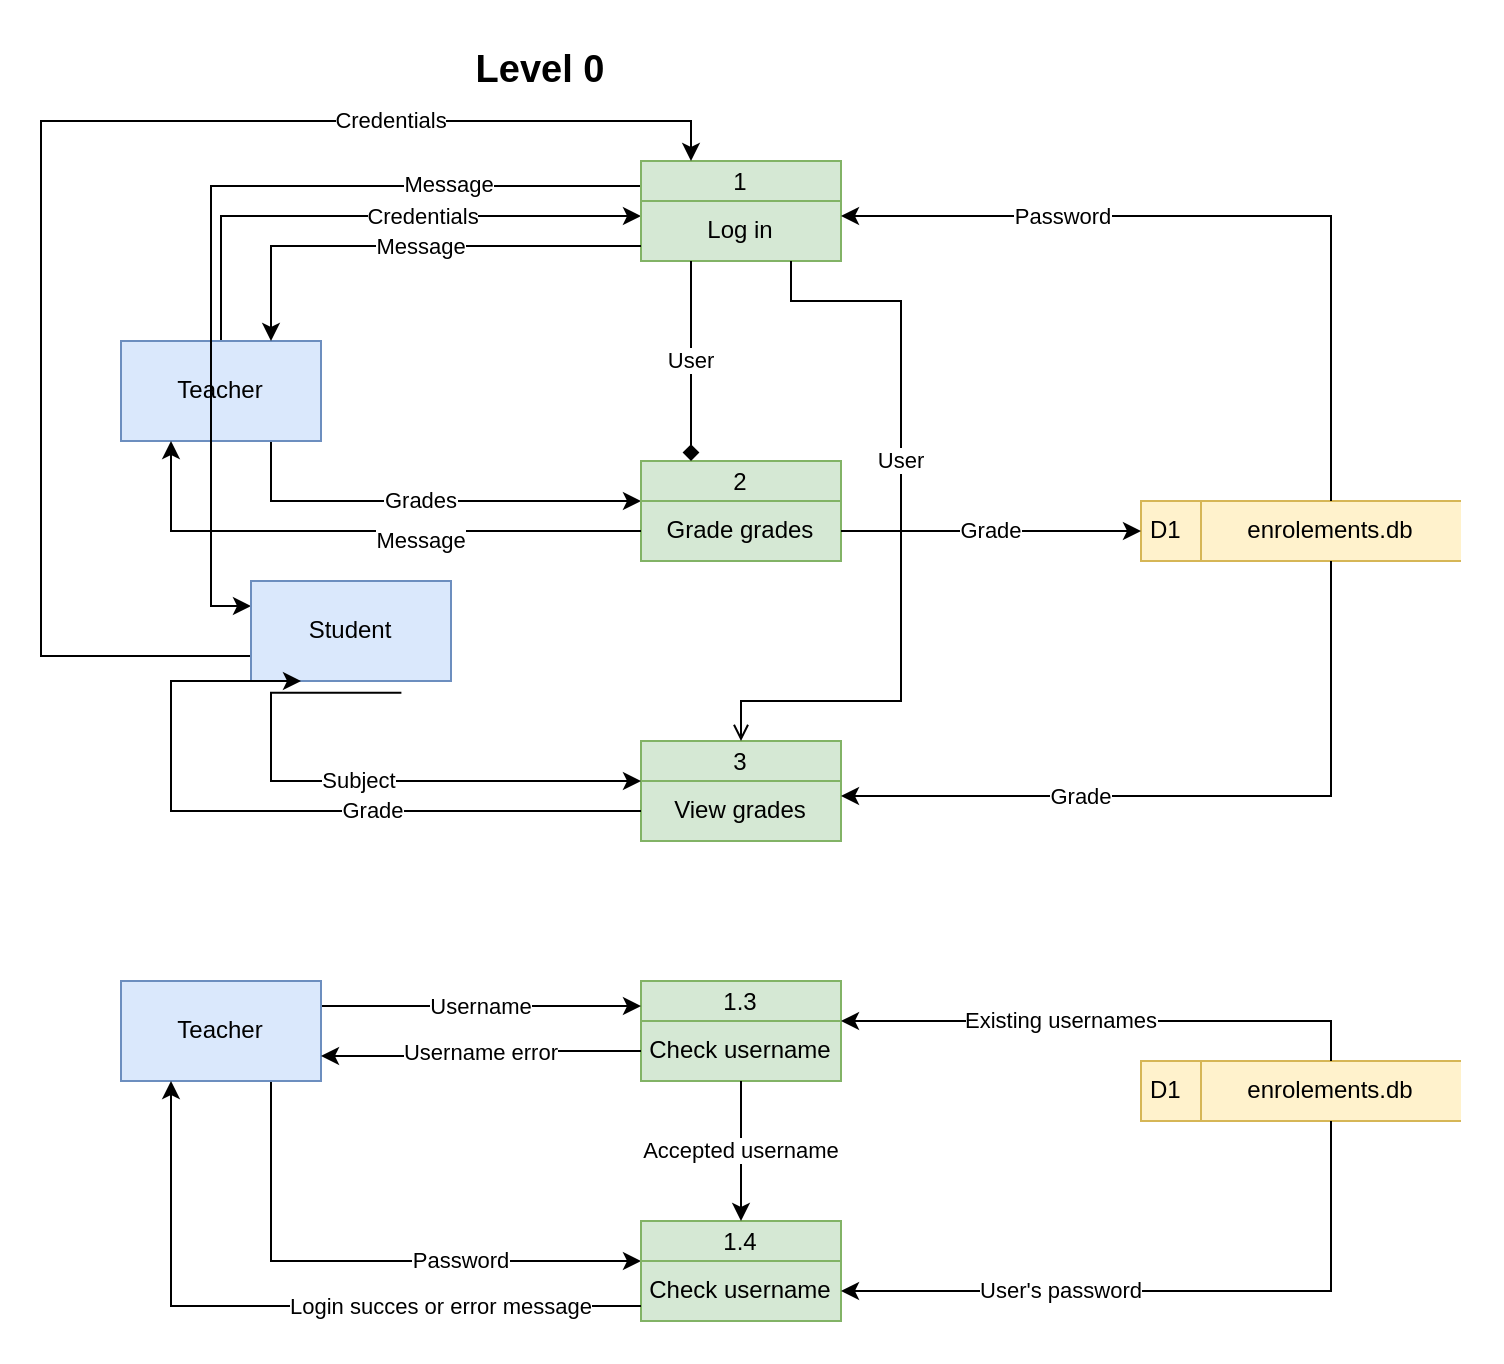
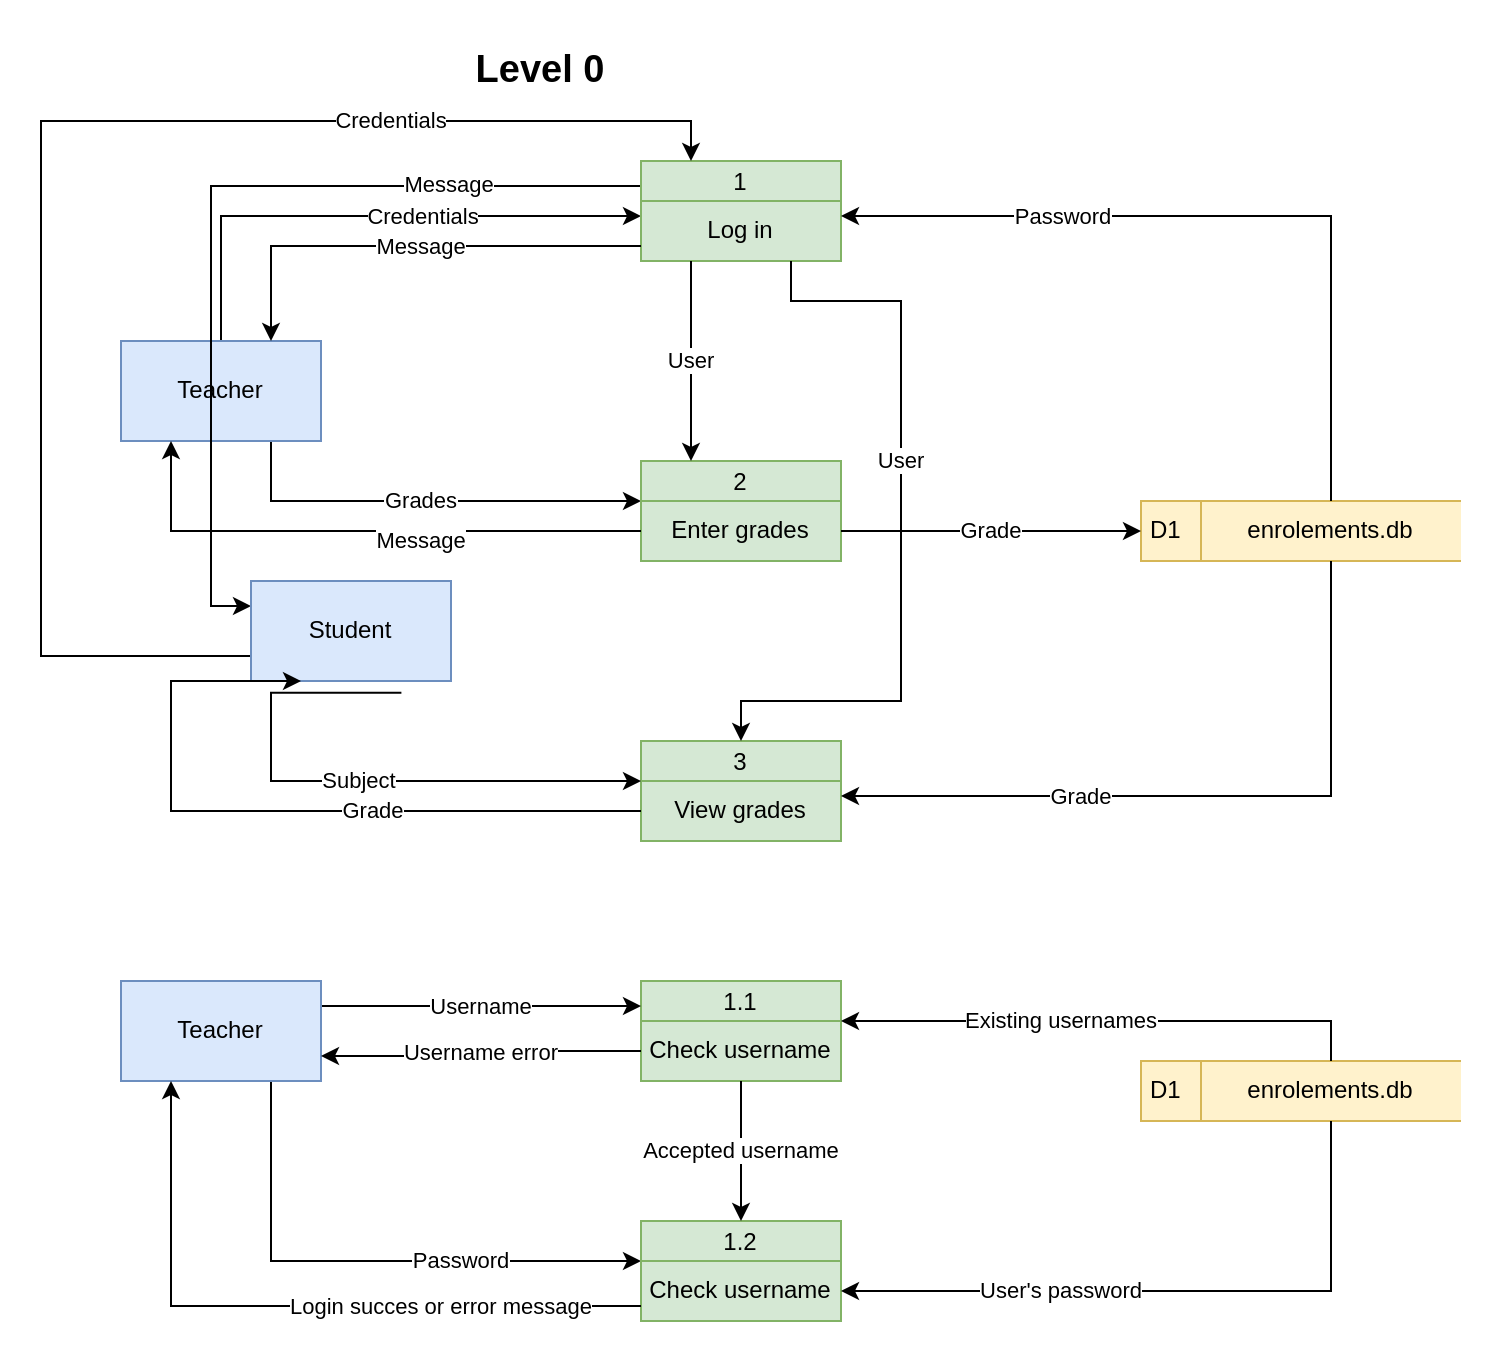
edge "Log in" -> "2": arrowhead diamond -> classic
node "Grade grades": label "Grade grades" -> "Enter grades"
edge "Log in" -> "3": arrowhead open -> classic
node "1.3": label "1.3" -> "1.1"
node "1.4": label "1.4" -> "1.2"
